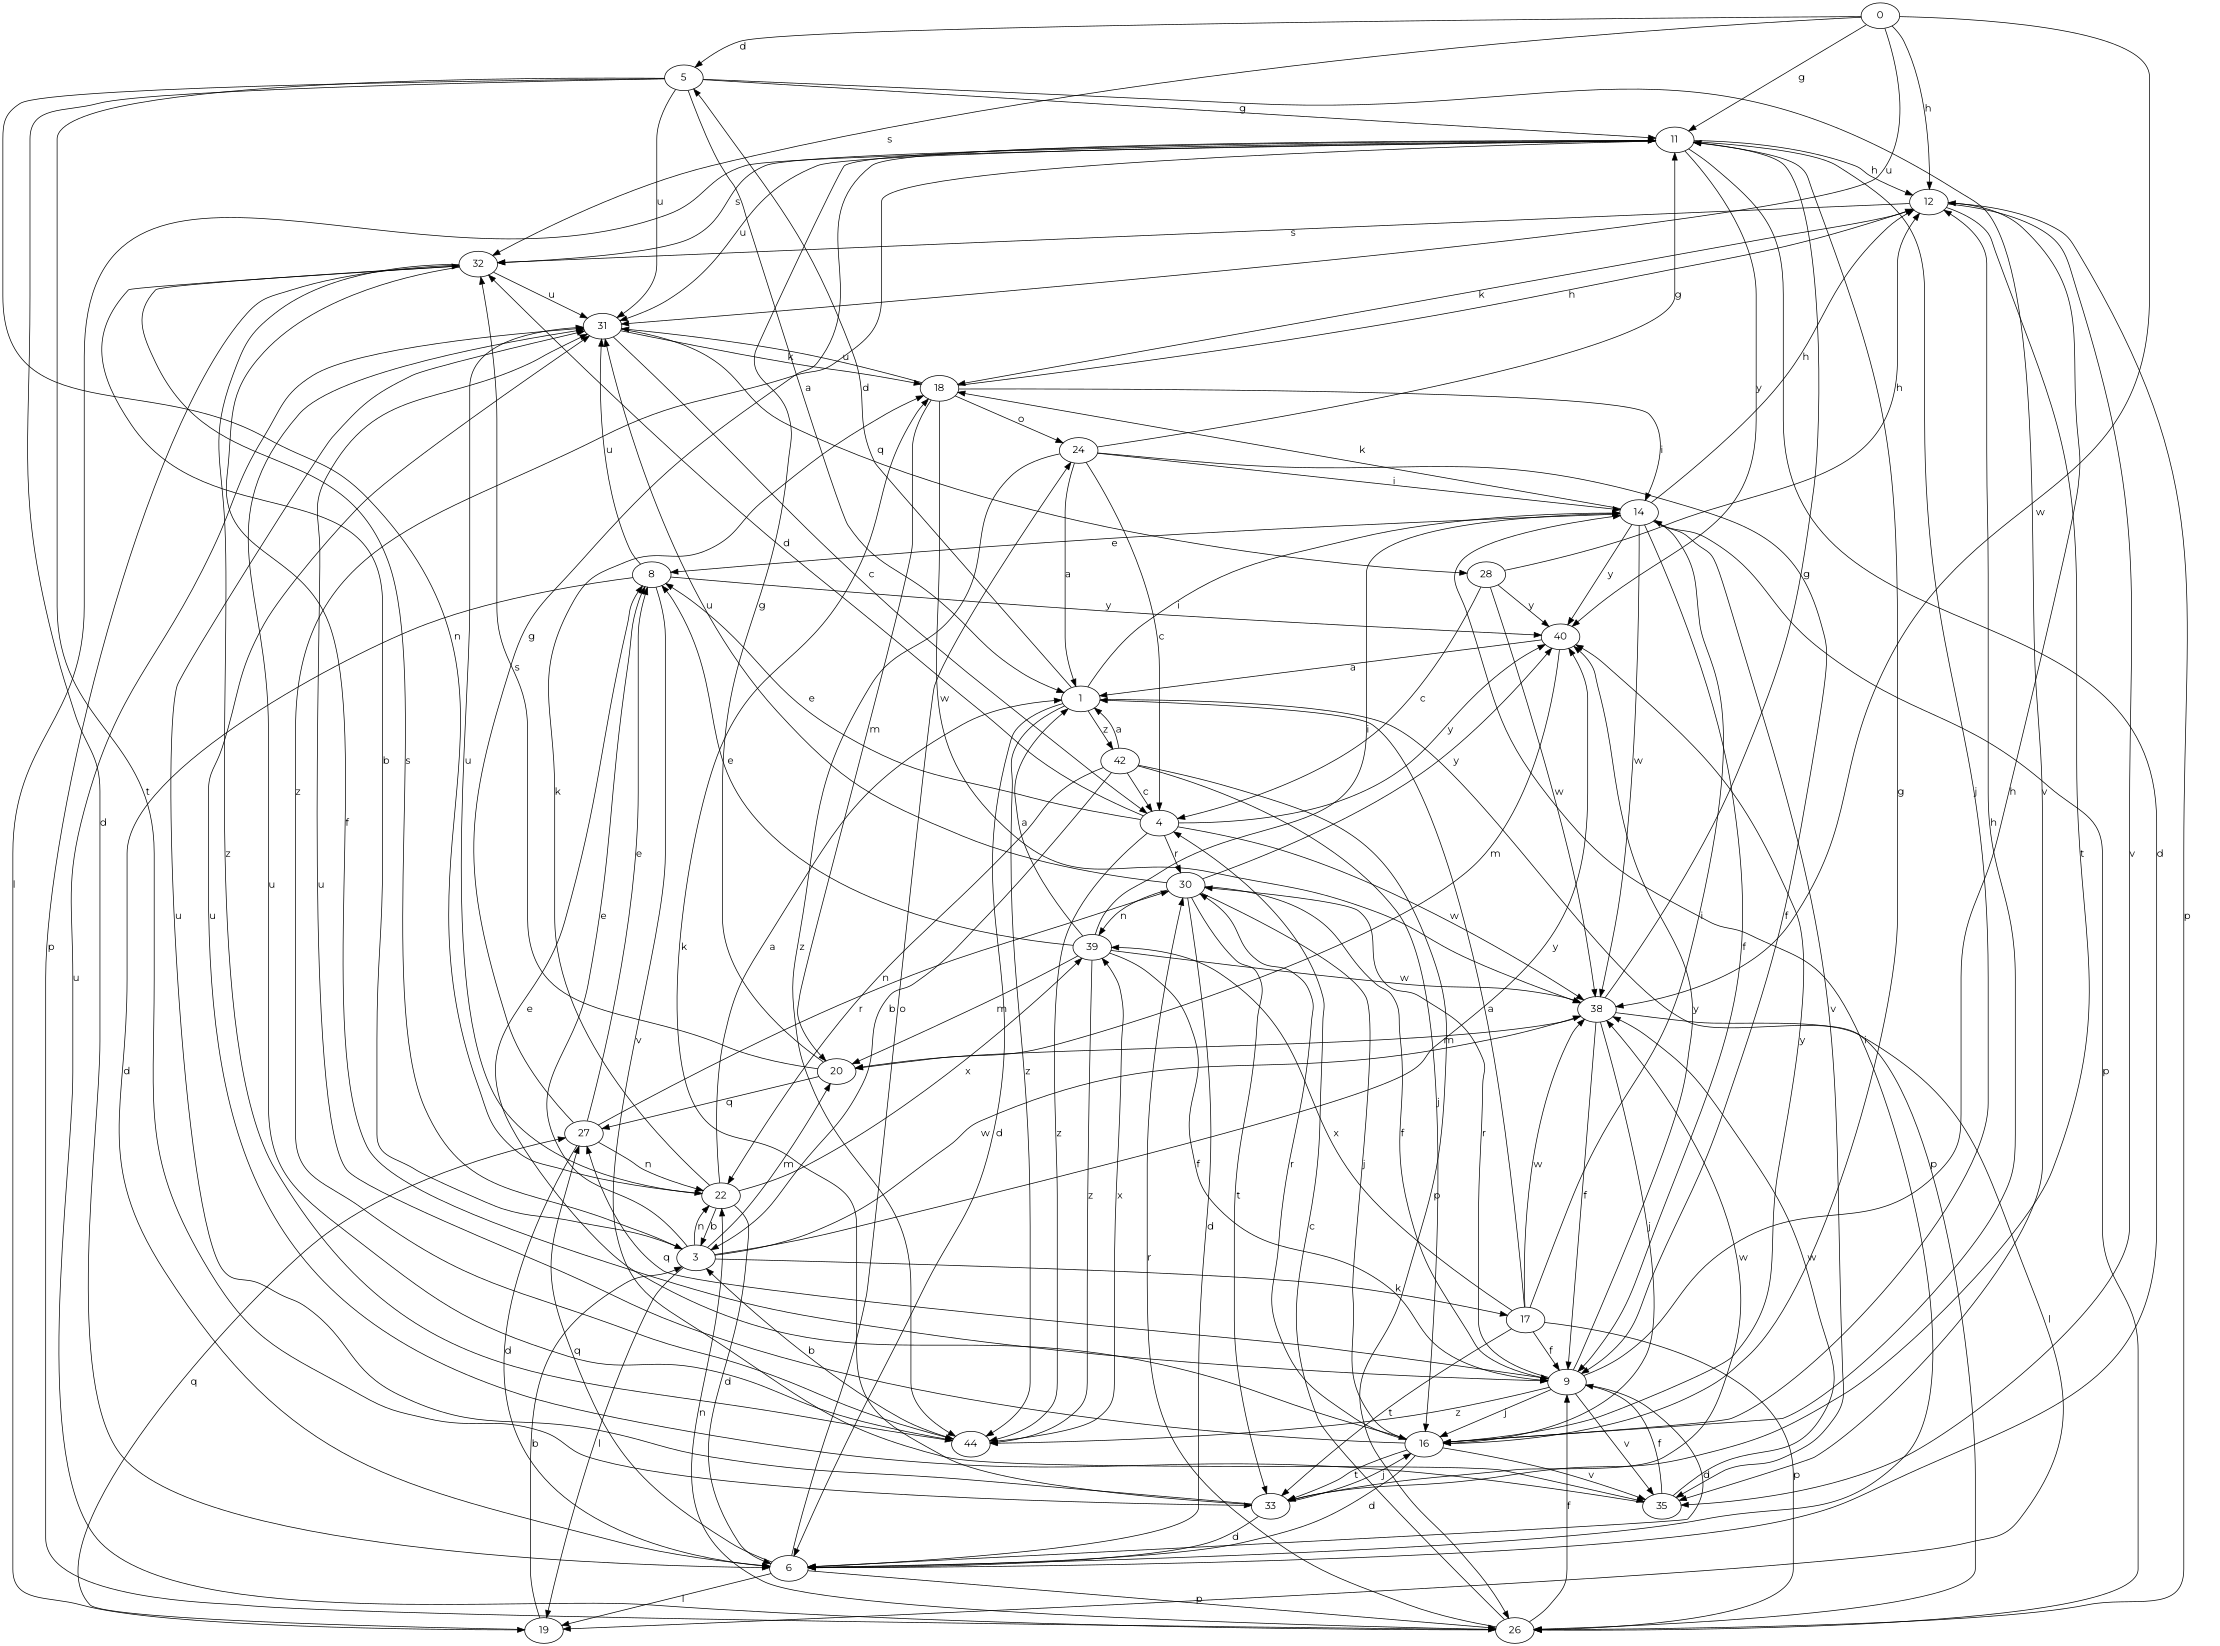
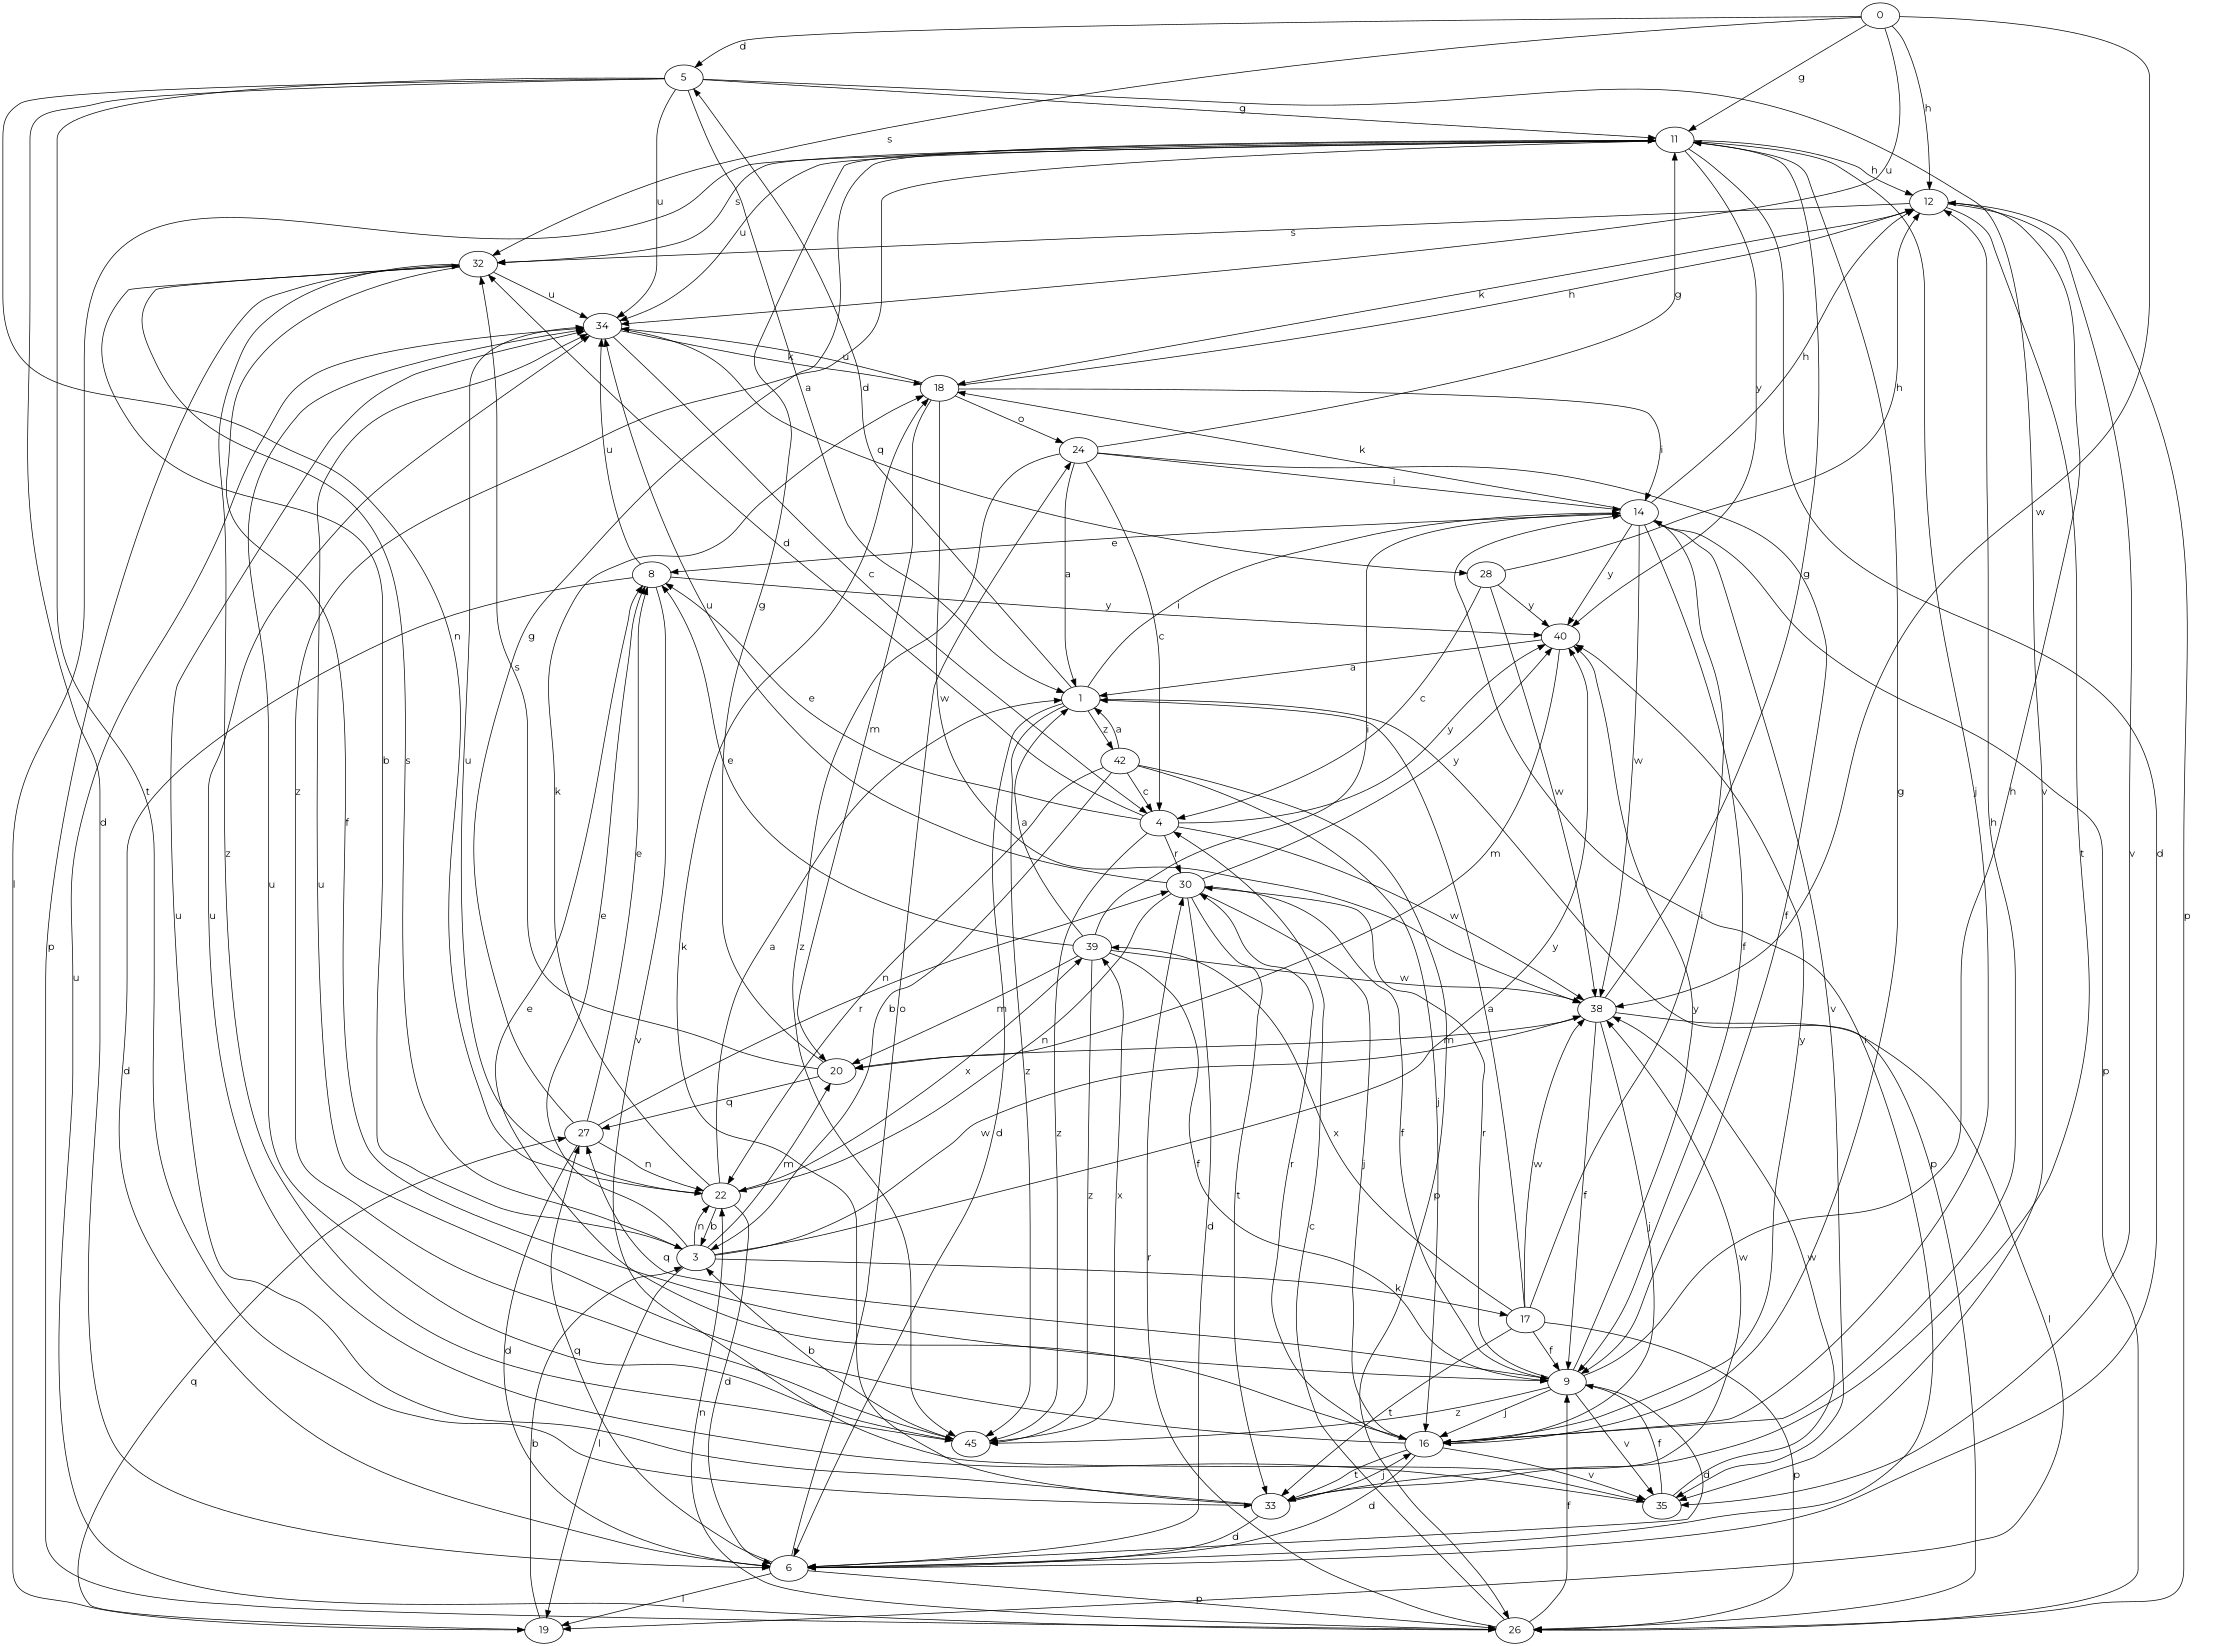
node "31": label "31" -> "34"
edge "30" -> "39": now "30" -> "22"
node "44": label "44" -> "45"
